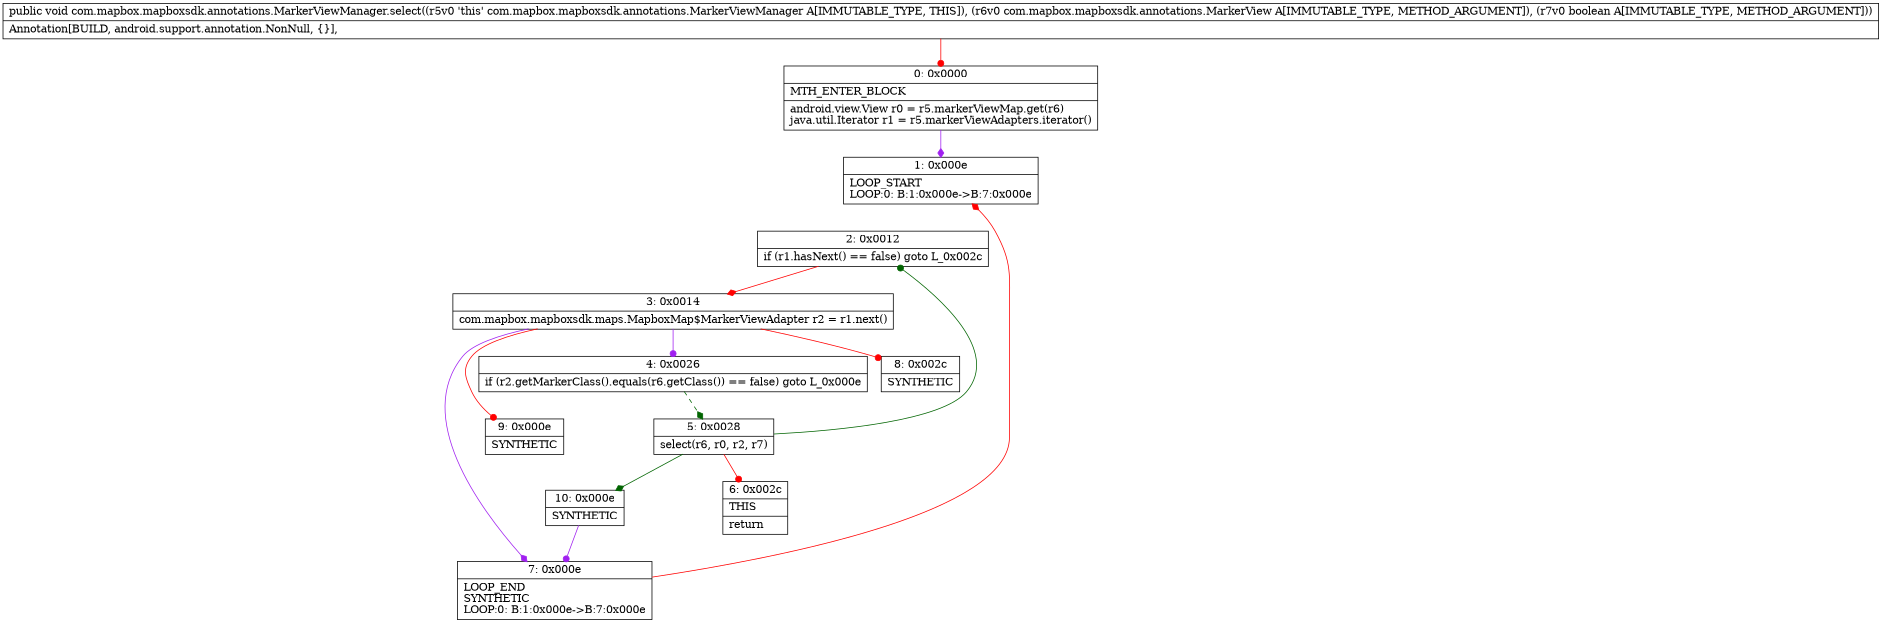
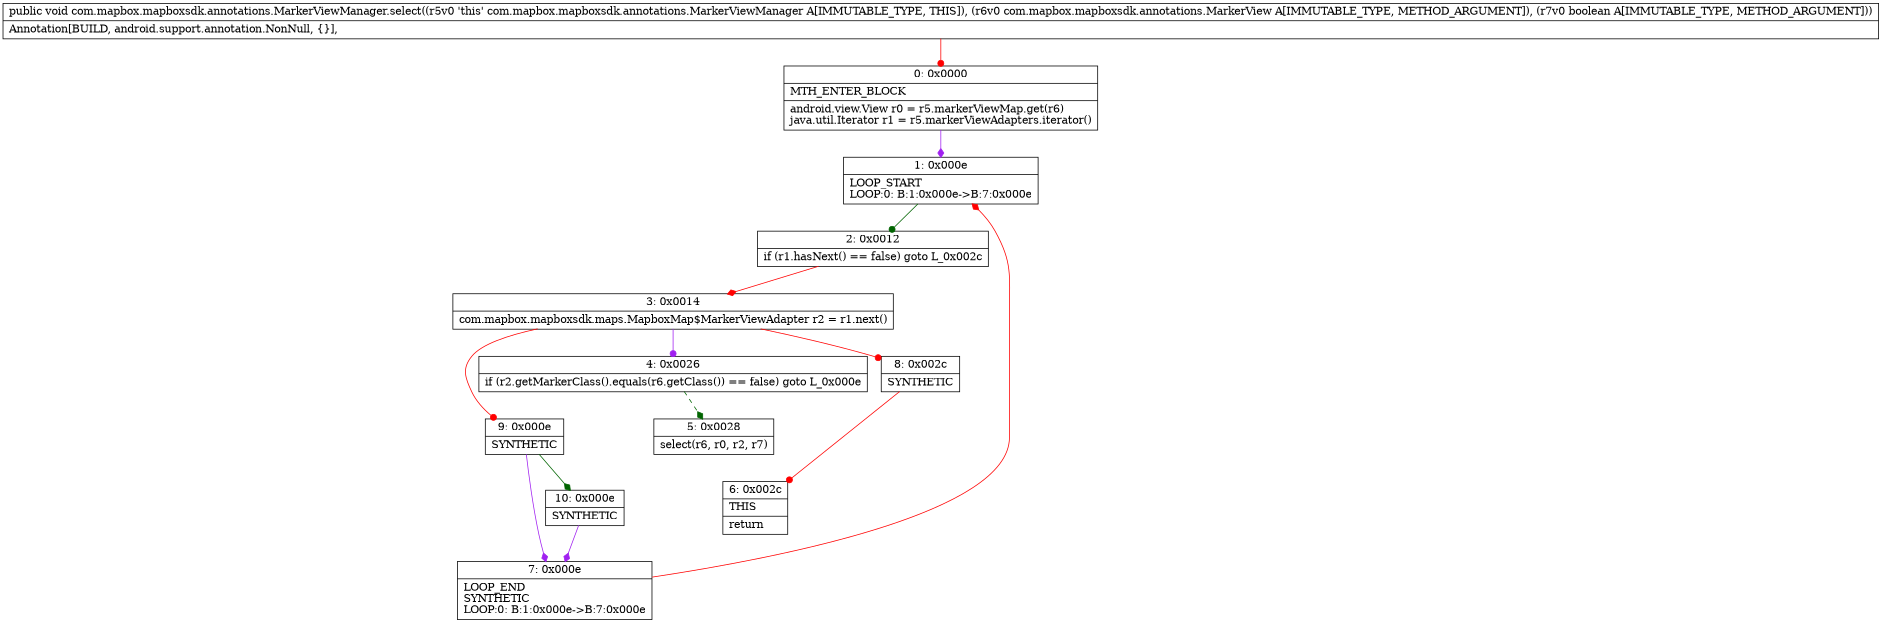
edge "5: 0x0028" -> "2: 0x0012": now "1: 0x000e" -> "2: 0x0012"
edge "3: 0x0014" -> "7: 0x000e": now "9: 0x000e" -> "7: 0x000e"
edge "5: 0x0028" -> "6: 0x002c": now "8: 0x002c" -> "6: 0x002c"
edge "5: 0x0028" -> "10: 0x000e": now "9: 0x000e" -> "10: 0x000e"
edge "10: 0x000e" -> "7: 0x000e": arrowhead dot -> diamond
